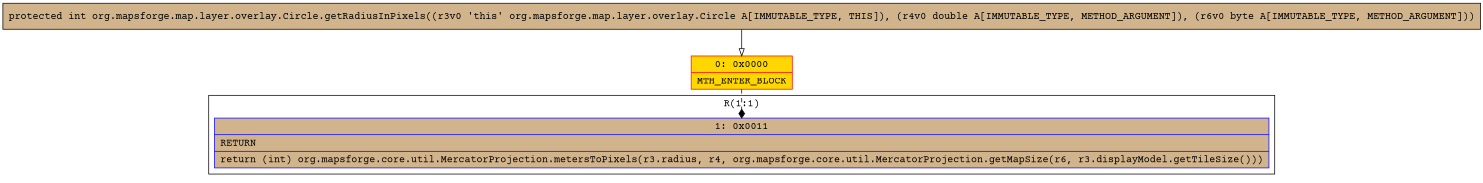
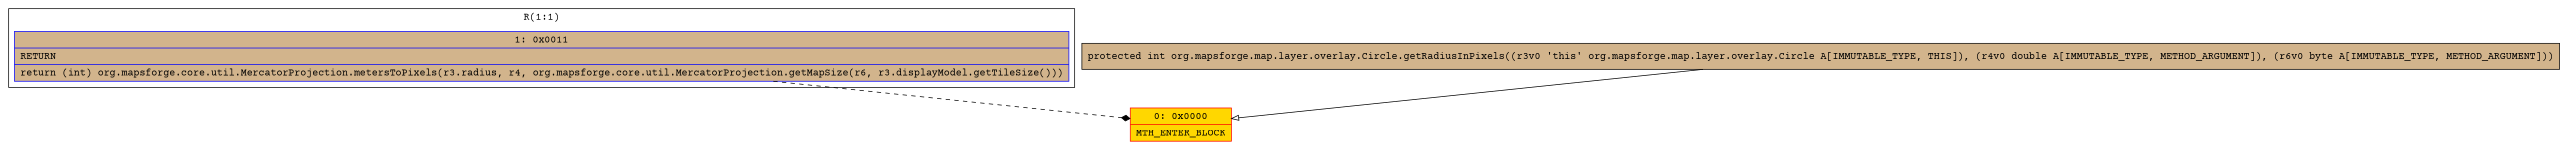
edge "0: 0x0000" -> "1: 0x0011": reversed
